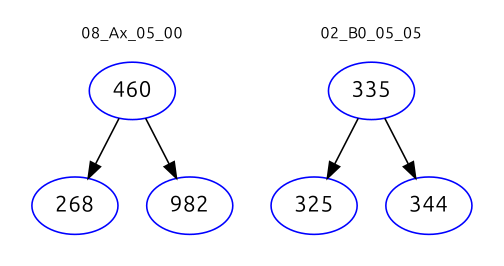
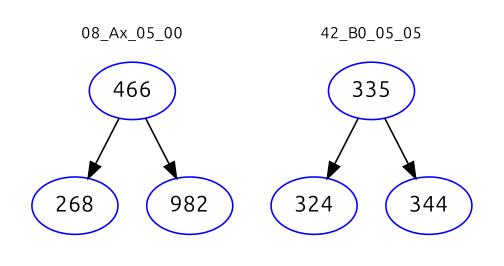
cluster "02_B0_05_05": label "02_B0_05_05" -> "42_B0_05_05"
node "460": label "460" -> "466"
node "325": label "325" -> "324"
